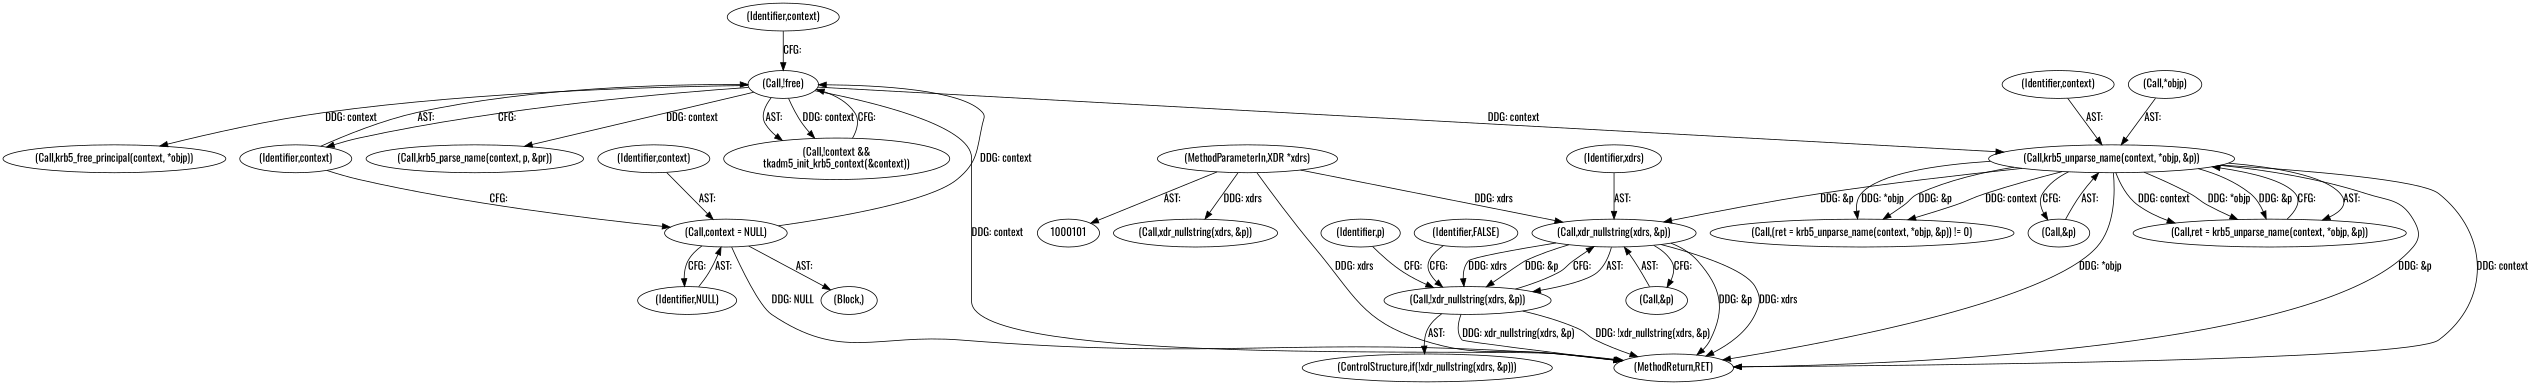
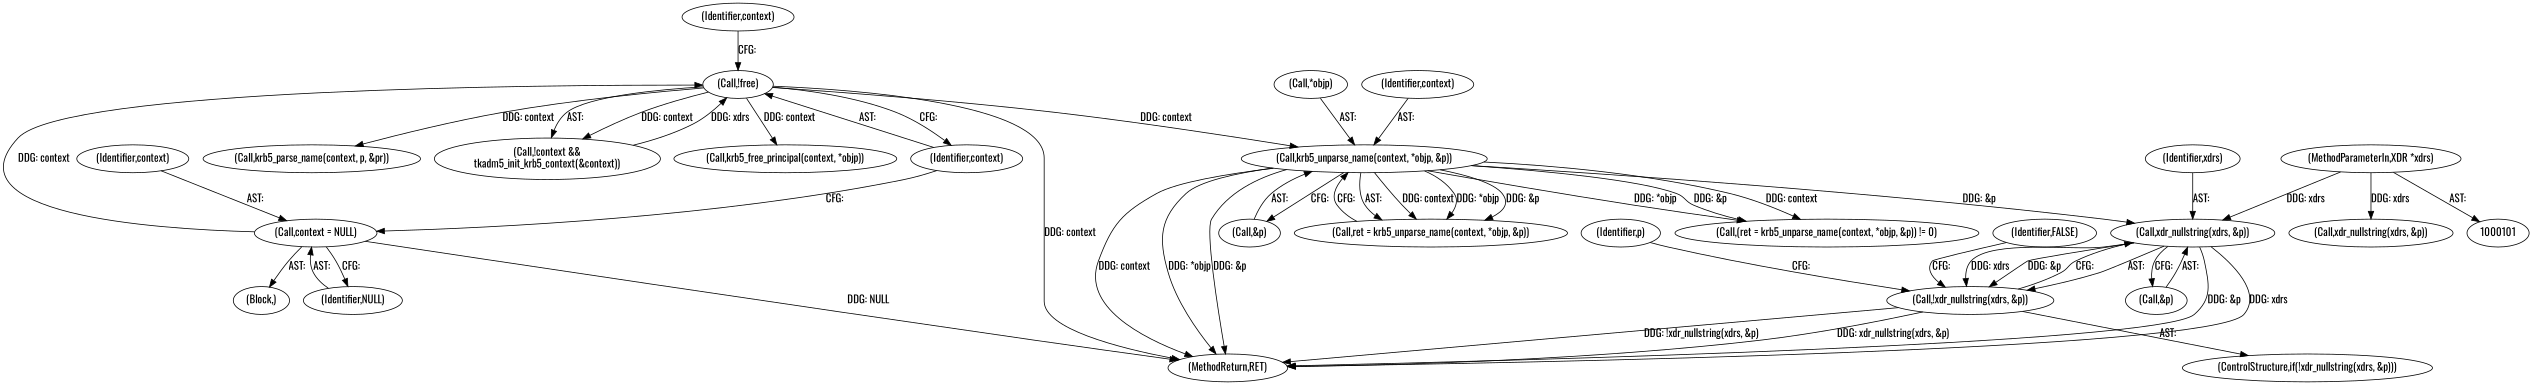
edge "(Call,!context && tkadm5_init_krb5_context(&context))" -> "(Call,!free)": label "CFG: " -> "DDG: xdrs"
edge "(MethodParameterIn,XDR *xdrs)" -> "(MethodReturn,RET)": removed, label "DDG: xdrs"
